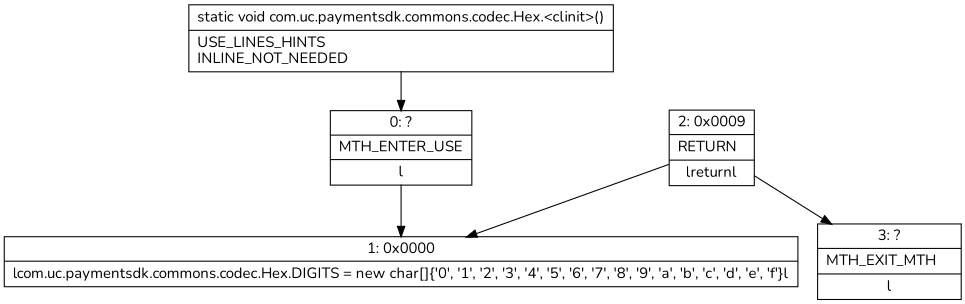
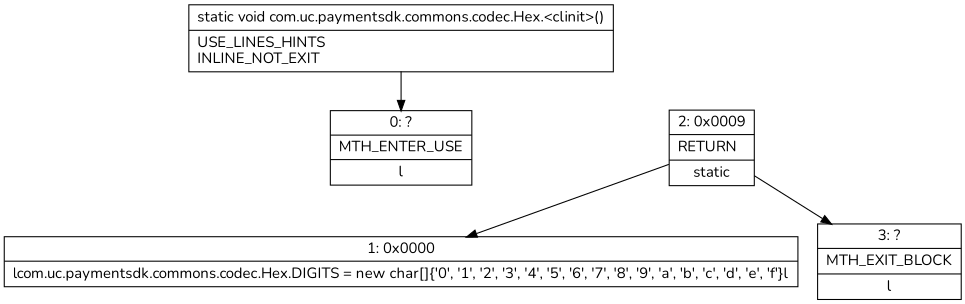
node "static void com.uc.paymentsdk.commons.codec.Hex.<clinit>()": text "INLINE_NOT_NEEDED" -> "INLINE_NOT_EXIT"
node "2: 0x0009": text "lreturnl" -> "static"
edge "0: ?" -> "1: 0x0000": removed
node "3: ?": text "MTH_EXIT_MTH" -> "MTH_EXIT_BLOCK"
